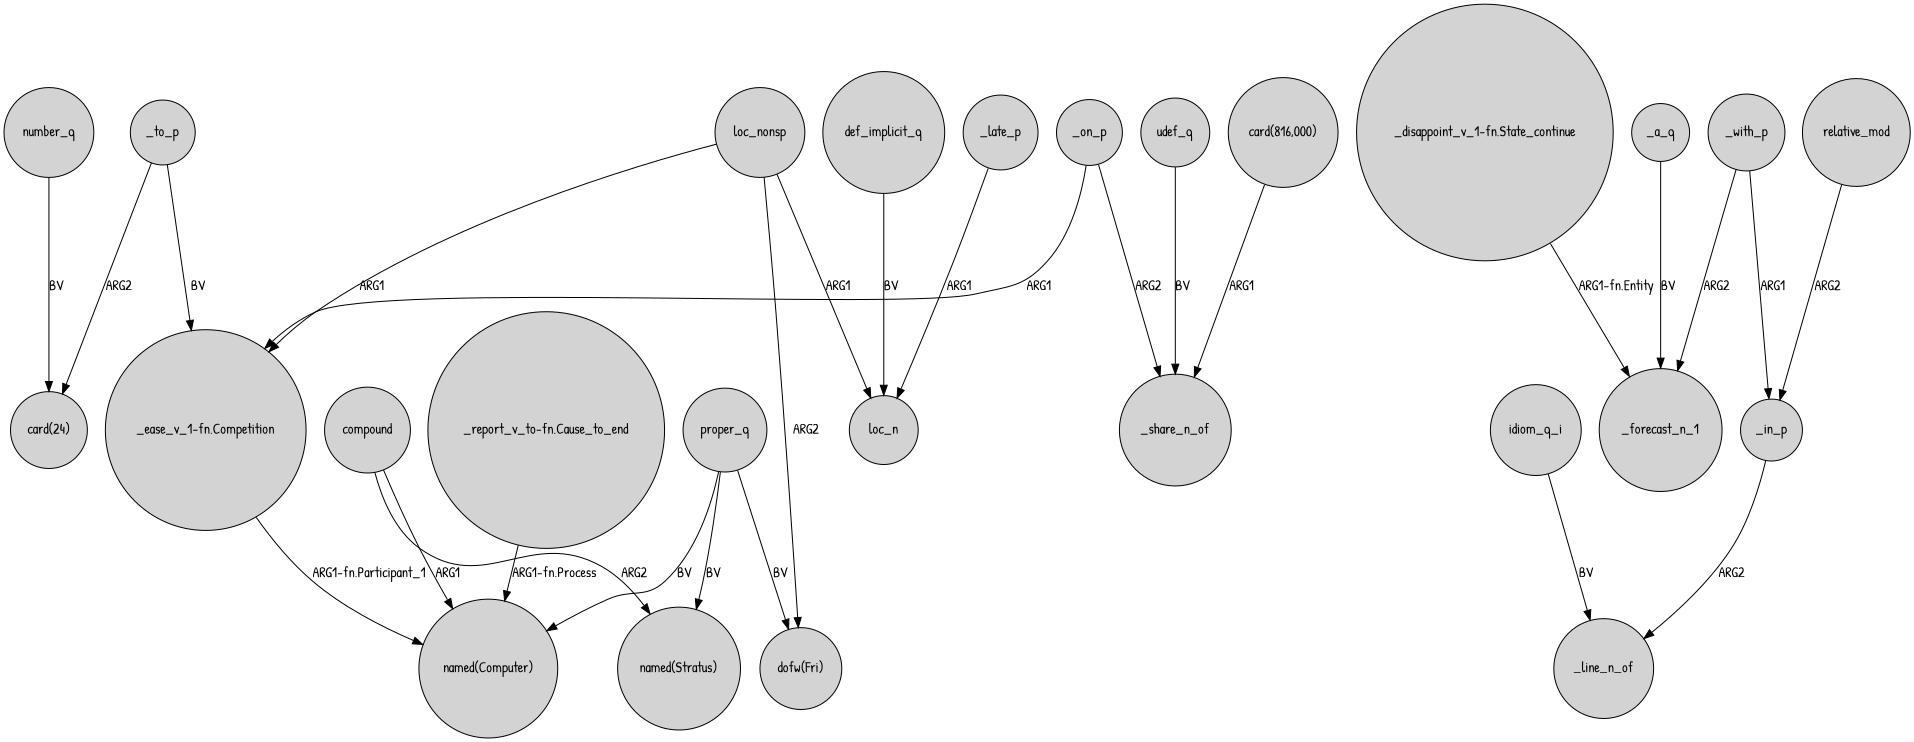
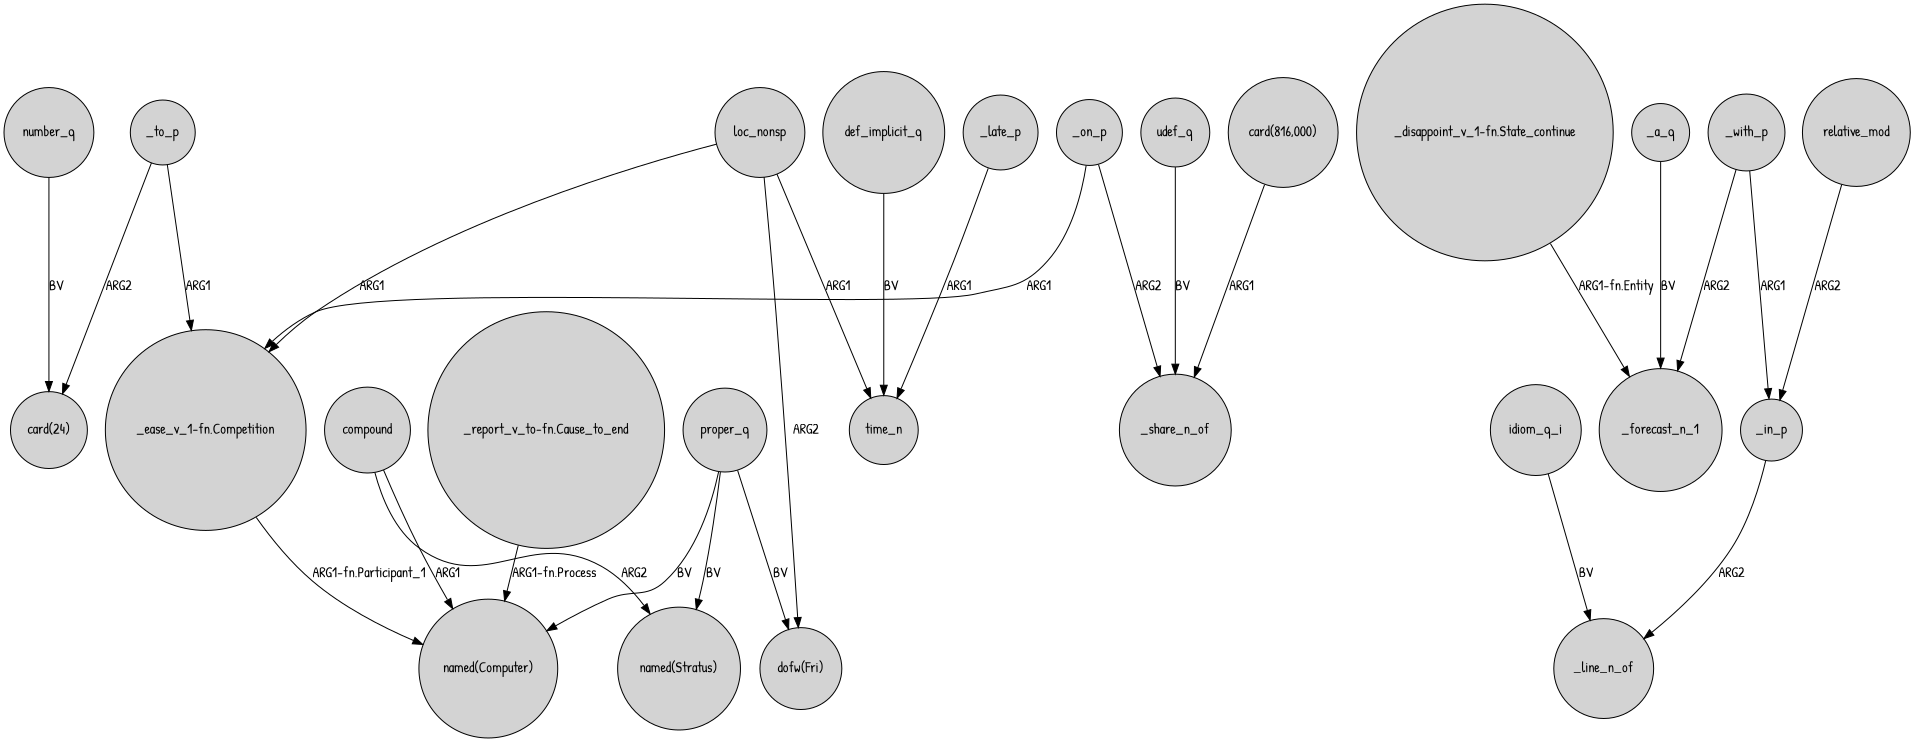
edge "_to_p" -> "_ease_v_1-fn.Competition": label "BV" -> "ARG1"
node "loc_n": label "loc_n" -> "time_n"
